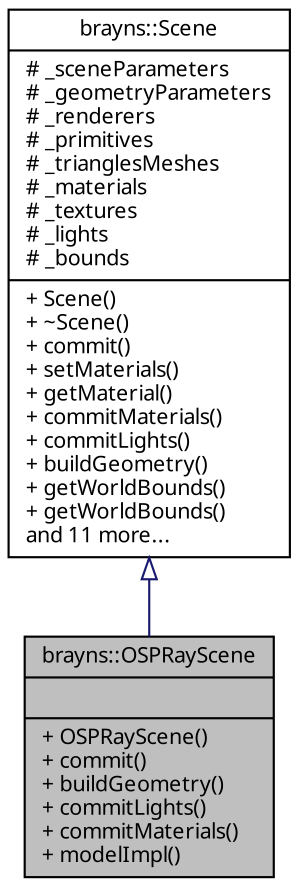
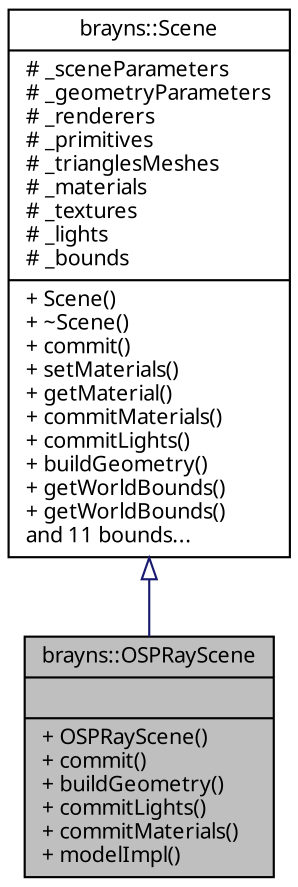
node "brayns::Scene": text "and 11 more..." -> "and 11 bounds..."
